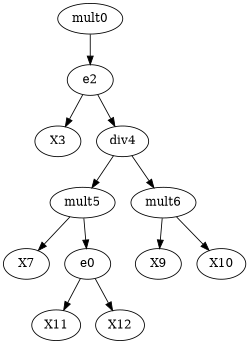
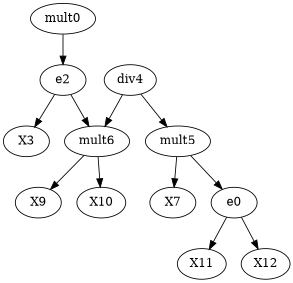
edge "e2" -> "div4": now "e2" -> "mult6"
